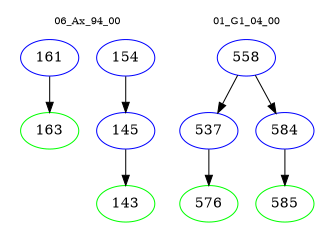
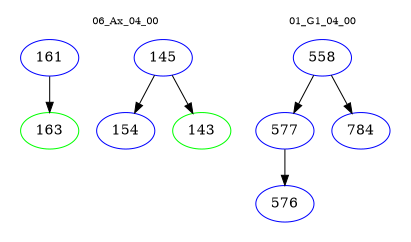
cluster "06_Ax_94_00": label "06_Ax_94_00" -> "06_Ax_04_00"
edge "154" -> "145": reversed
node "537": label "537" -> "577"
node "584": label "584" -> "784"
node "576": color green -> blue
node "585": removed
